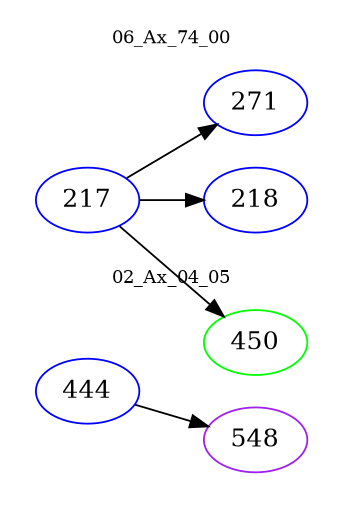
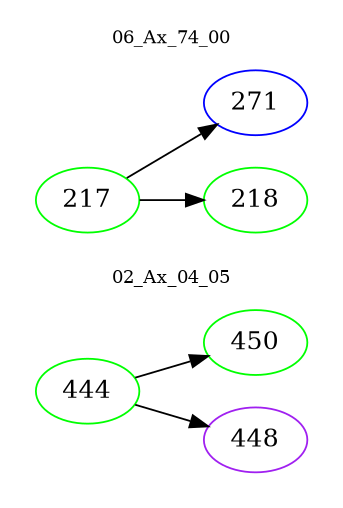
node "217": color blue -> green
node "218": color blue -> green
edge "217" -> "450": now "444" -> "450"
node "444": color blue -> green
node "548": label "548" -> "448"
